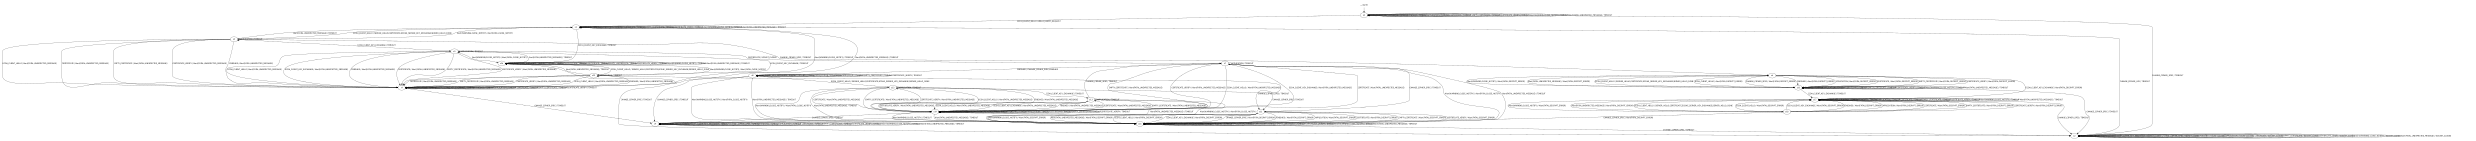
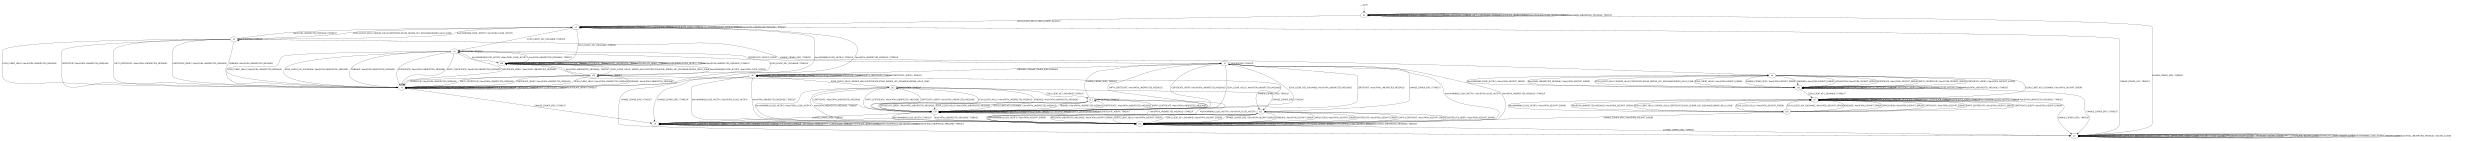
edge "s3" -> "s5": now "s1" -> "s5"
